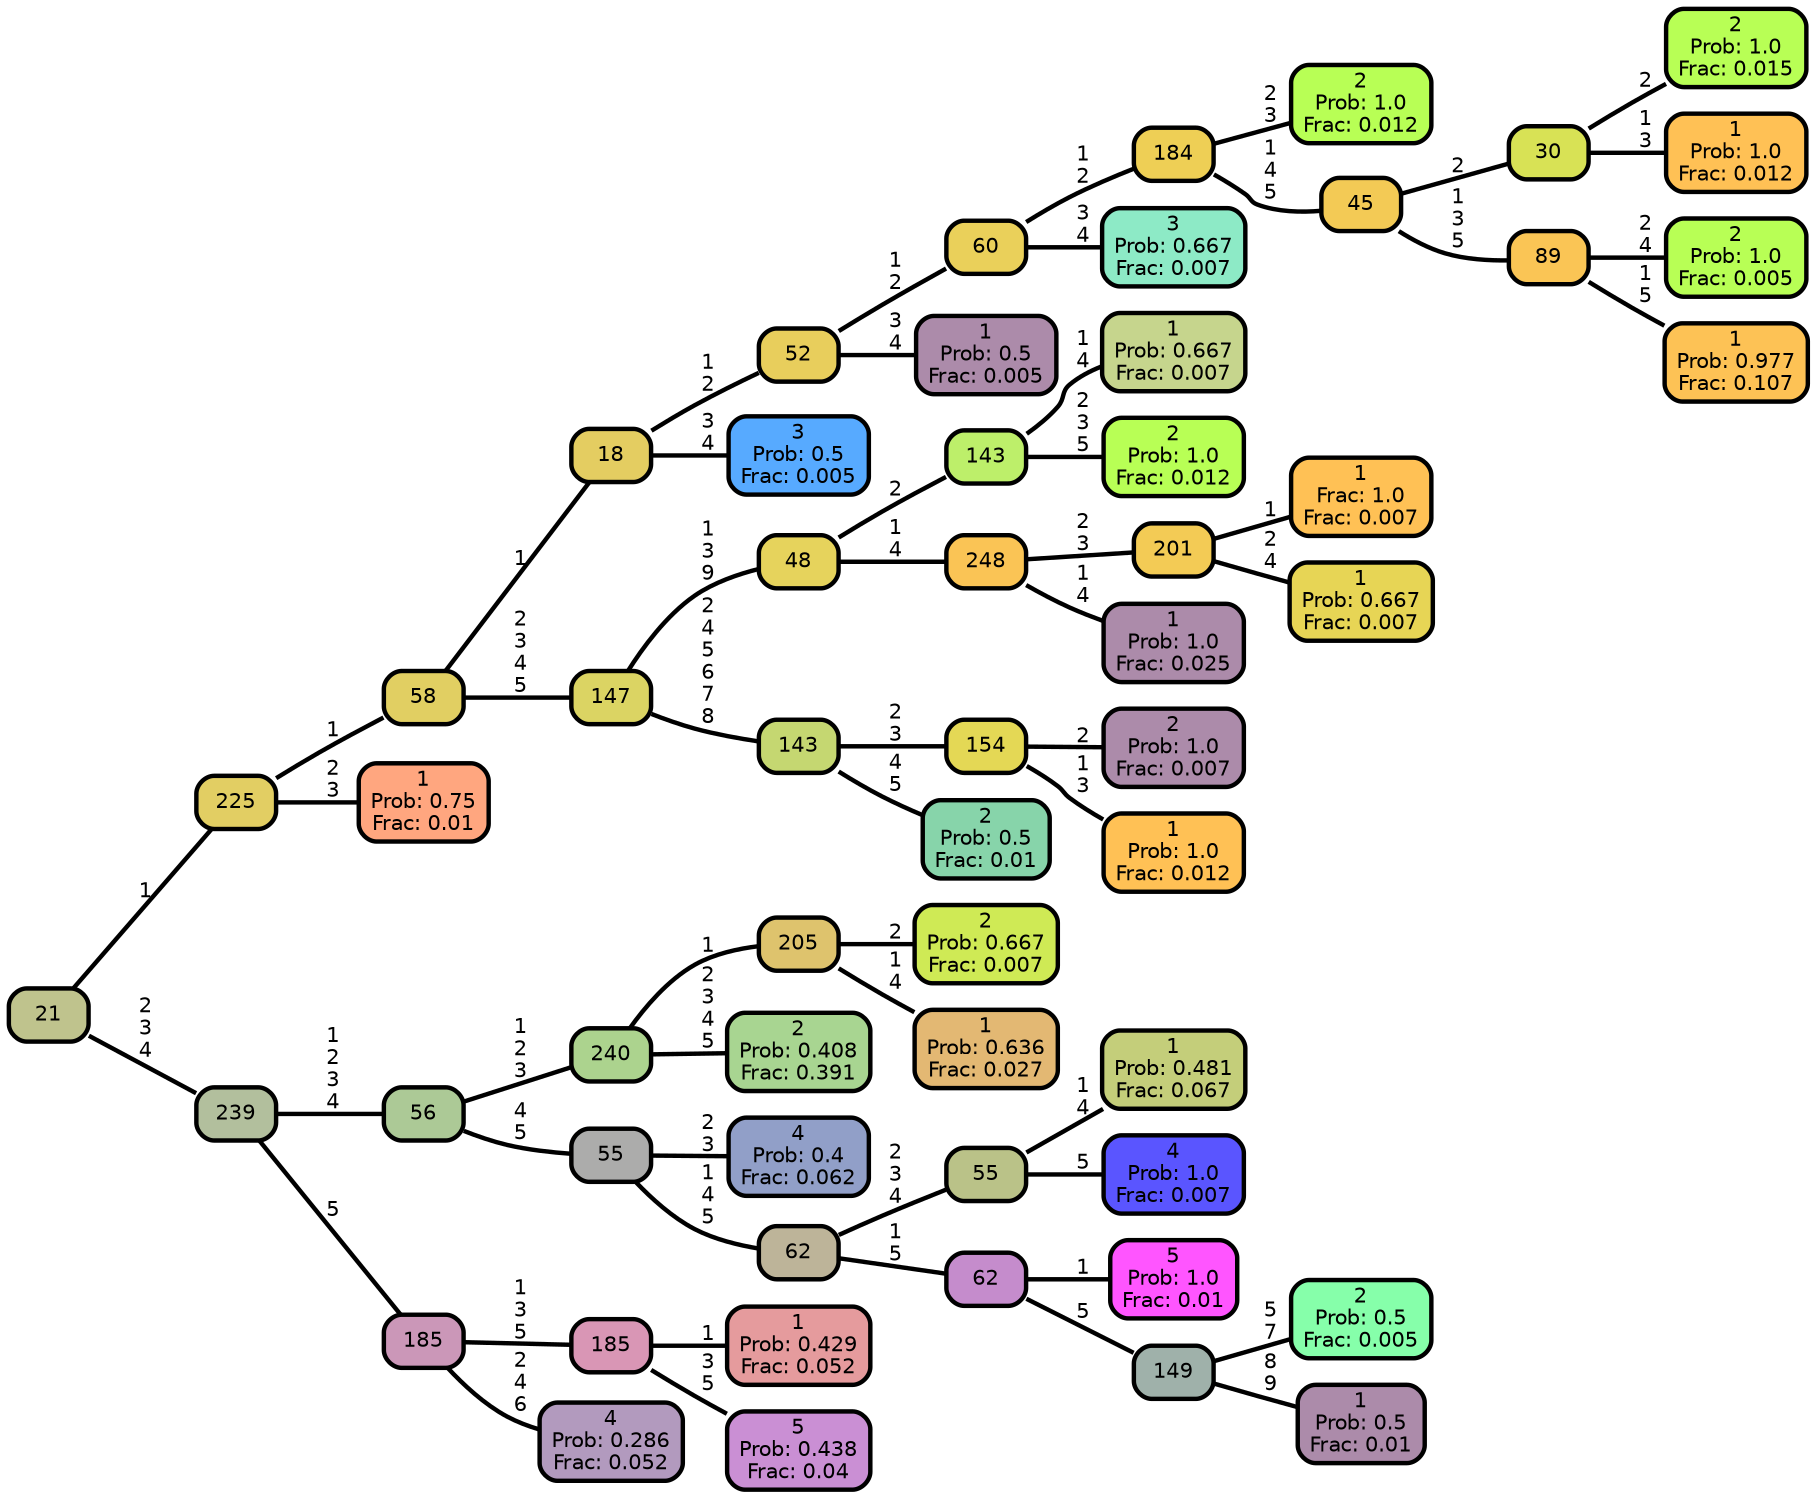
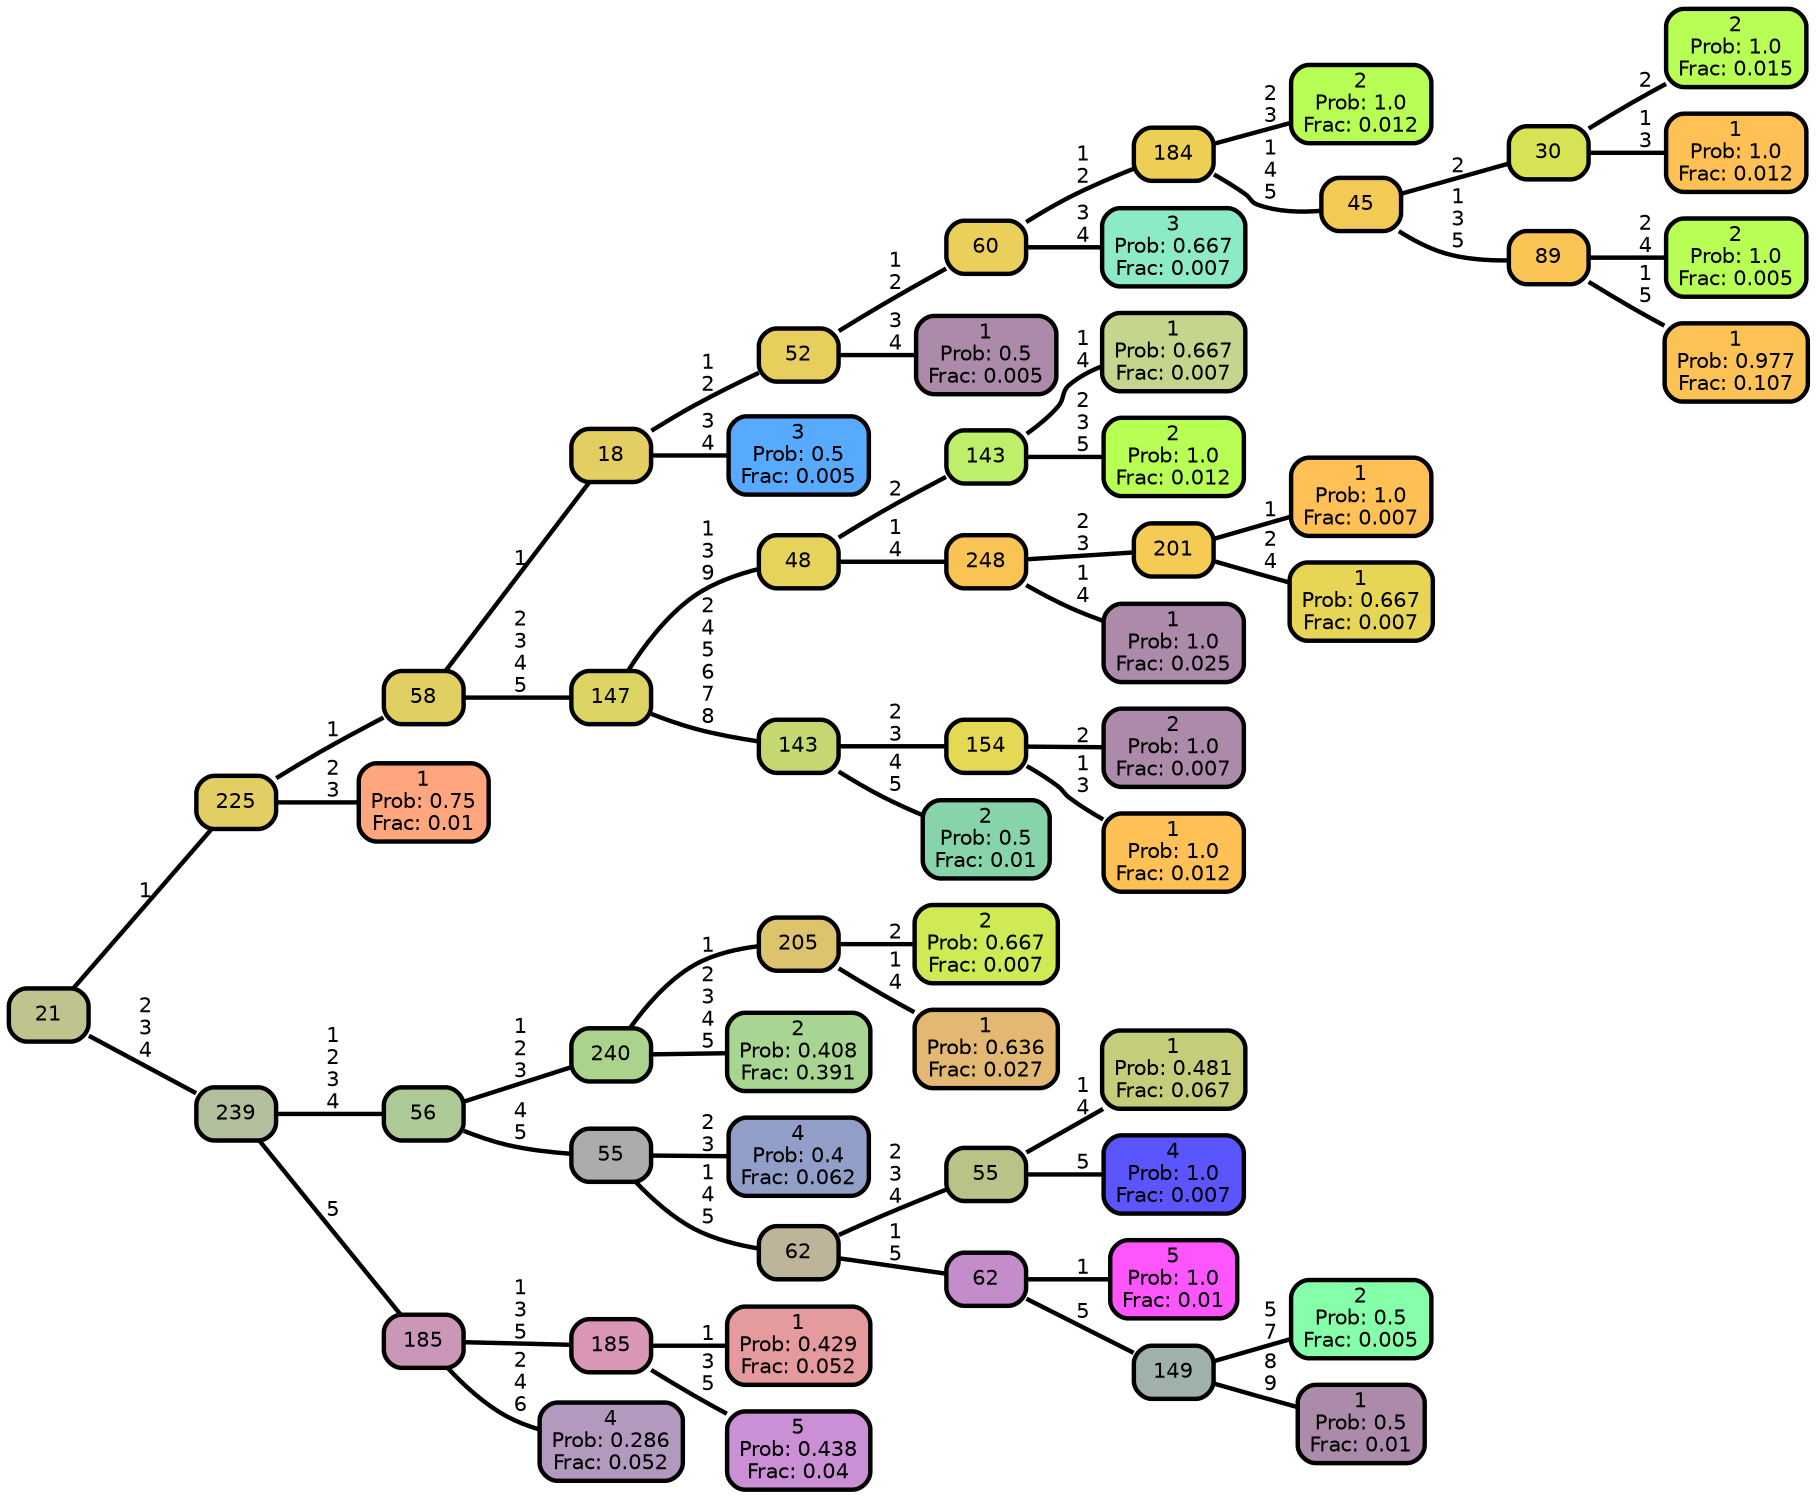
node "1 Frac: 1.0 Frac: 0.007": label "1 Frac: 1.0 Frac: 0.007" -> "1 Prob: 1.0 Frac: 0.007"
